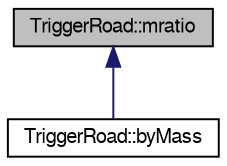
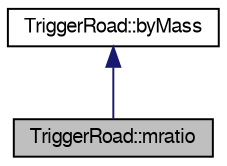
edge "TriggerRoad::byMass" -> "TriggerRoad::mratio": reversed
